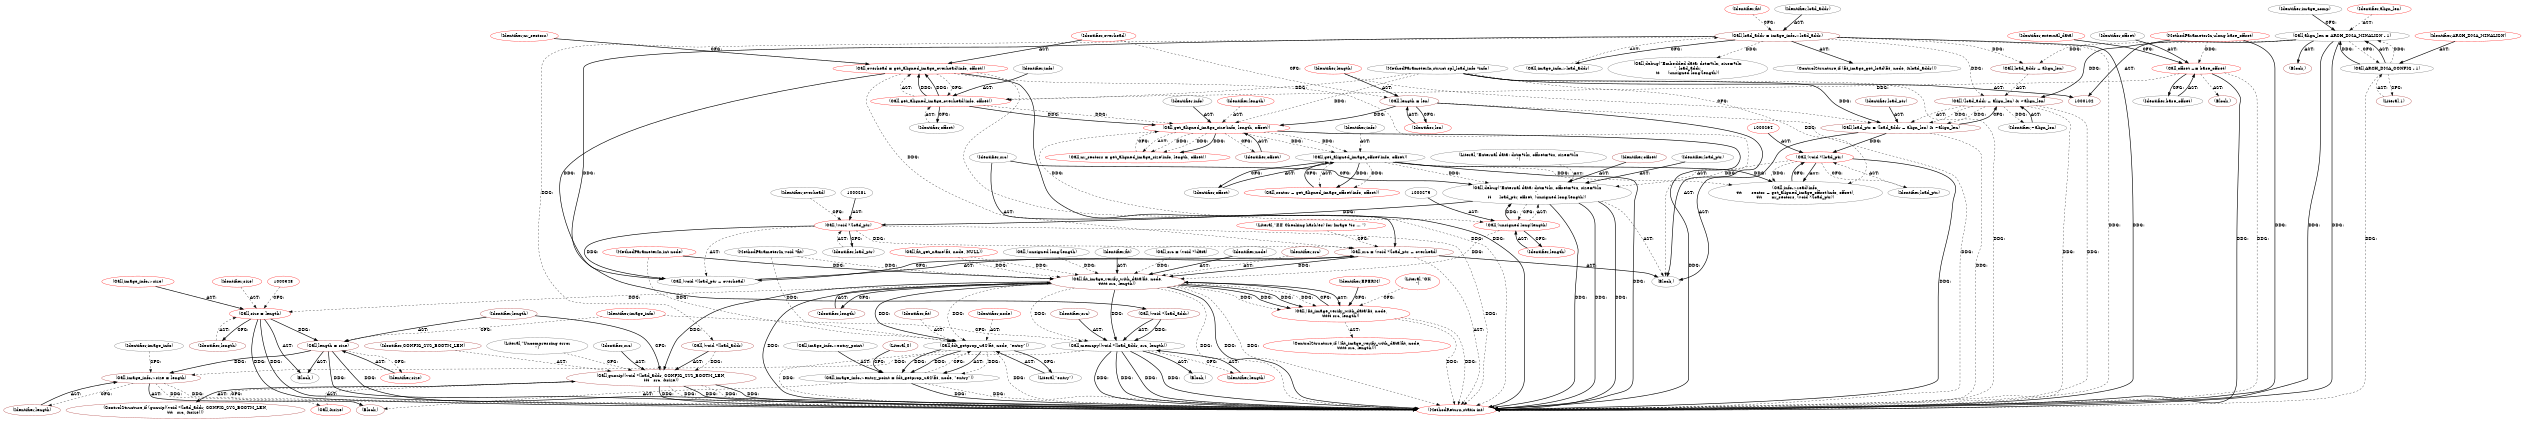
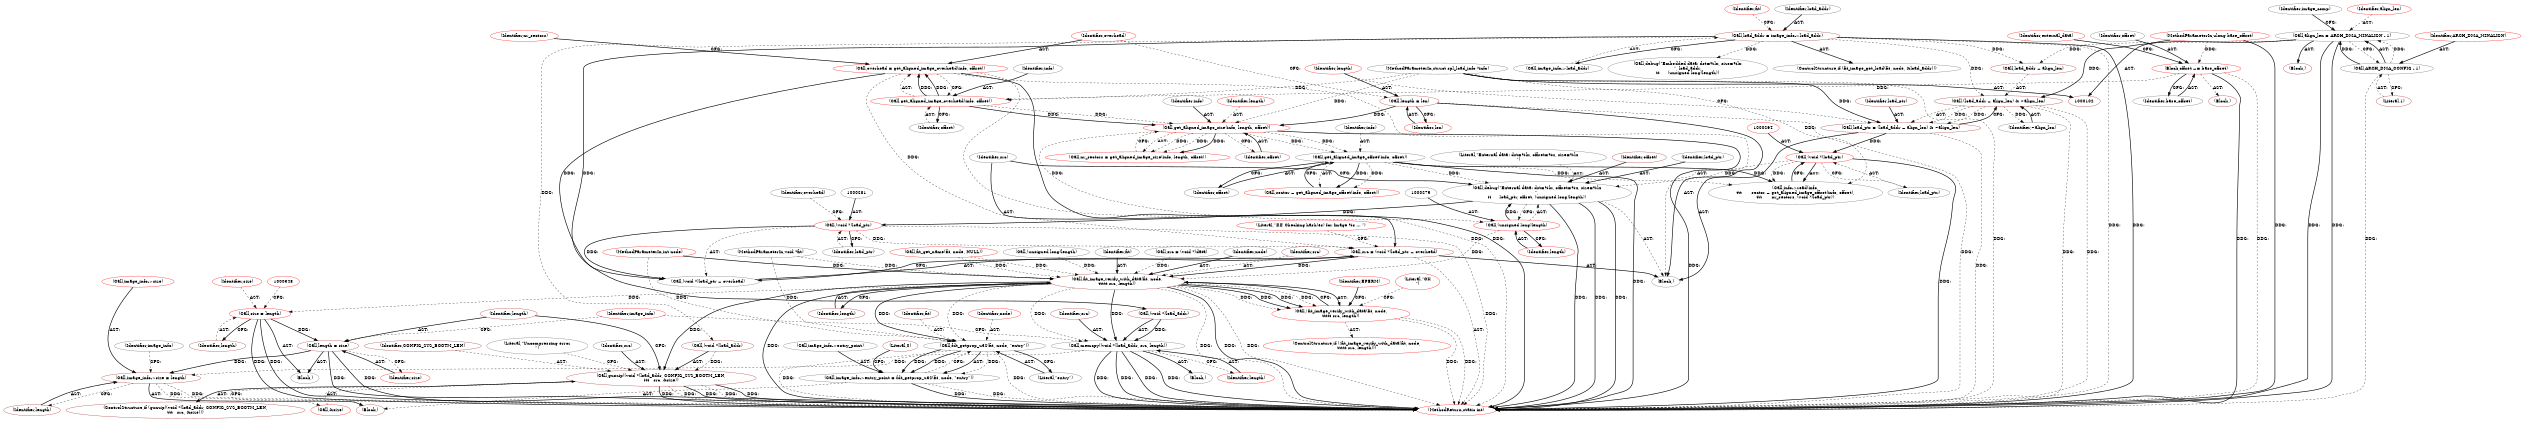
node "(Call,offset += base_offset)": label "(Call,offset += base_offset)" -> "(Block,offset += base_offset)"
edge "(Call,image_info->size)" -> "(Call,size = length)": now "(Call,image_info->size)" -> "(Call,image_info->size = length)"
